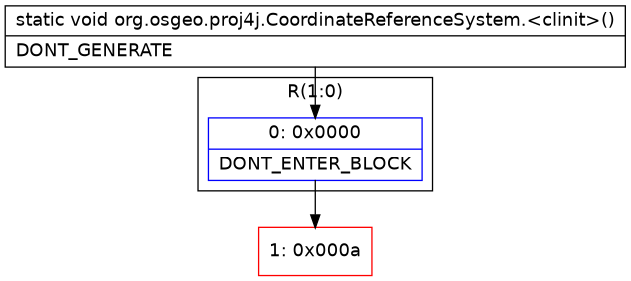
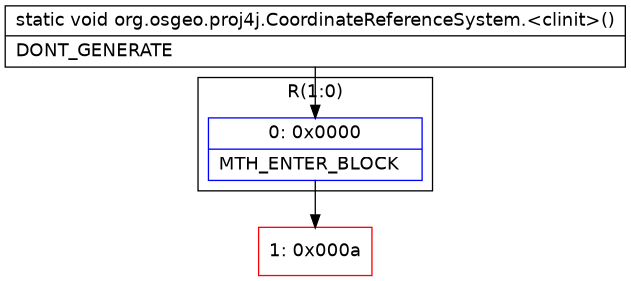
node "0: 0x0000": text "DONT_ENTER_BLOCK" -> "MTH_ENTER_BLOCK"
